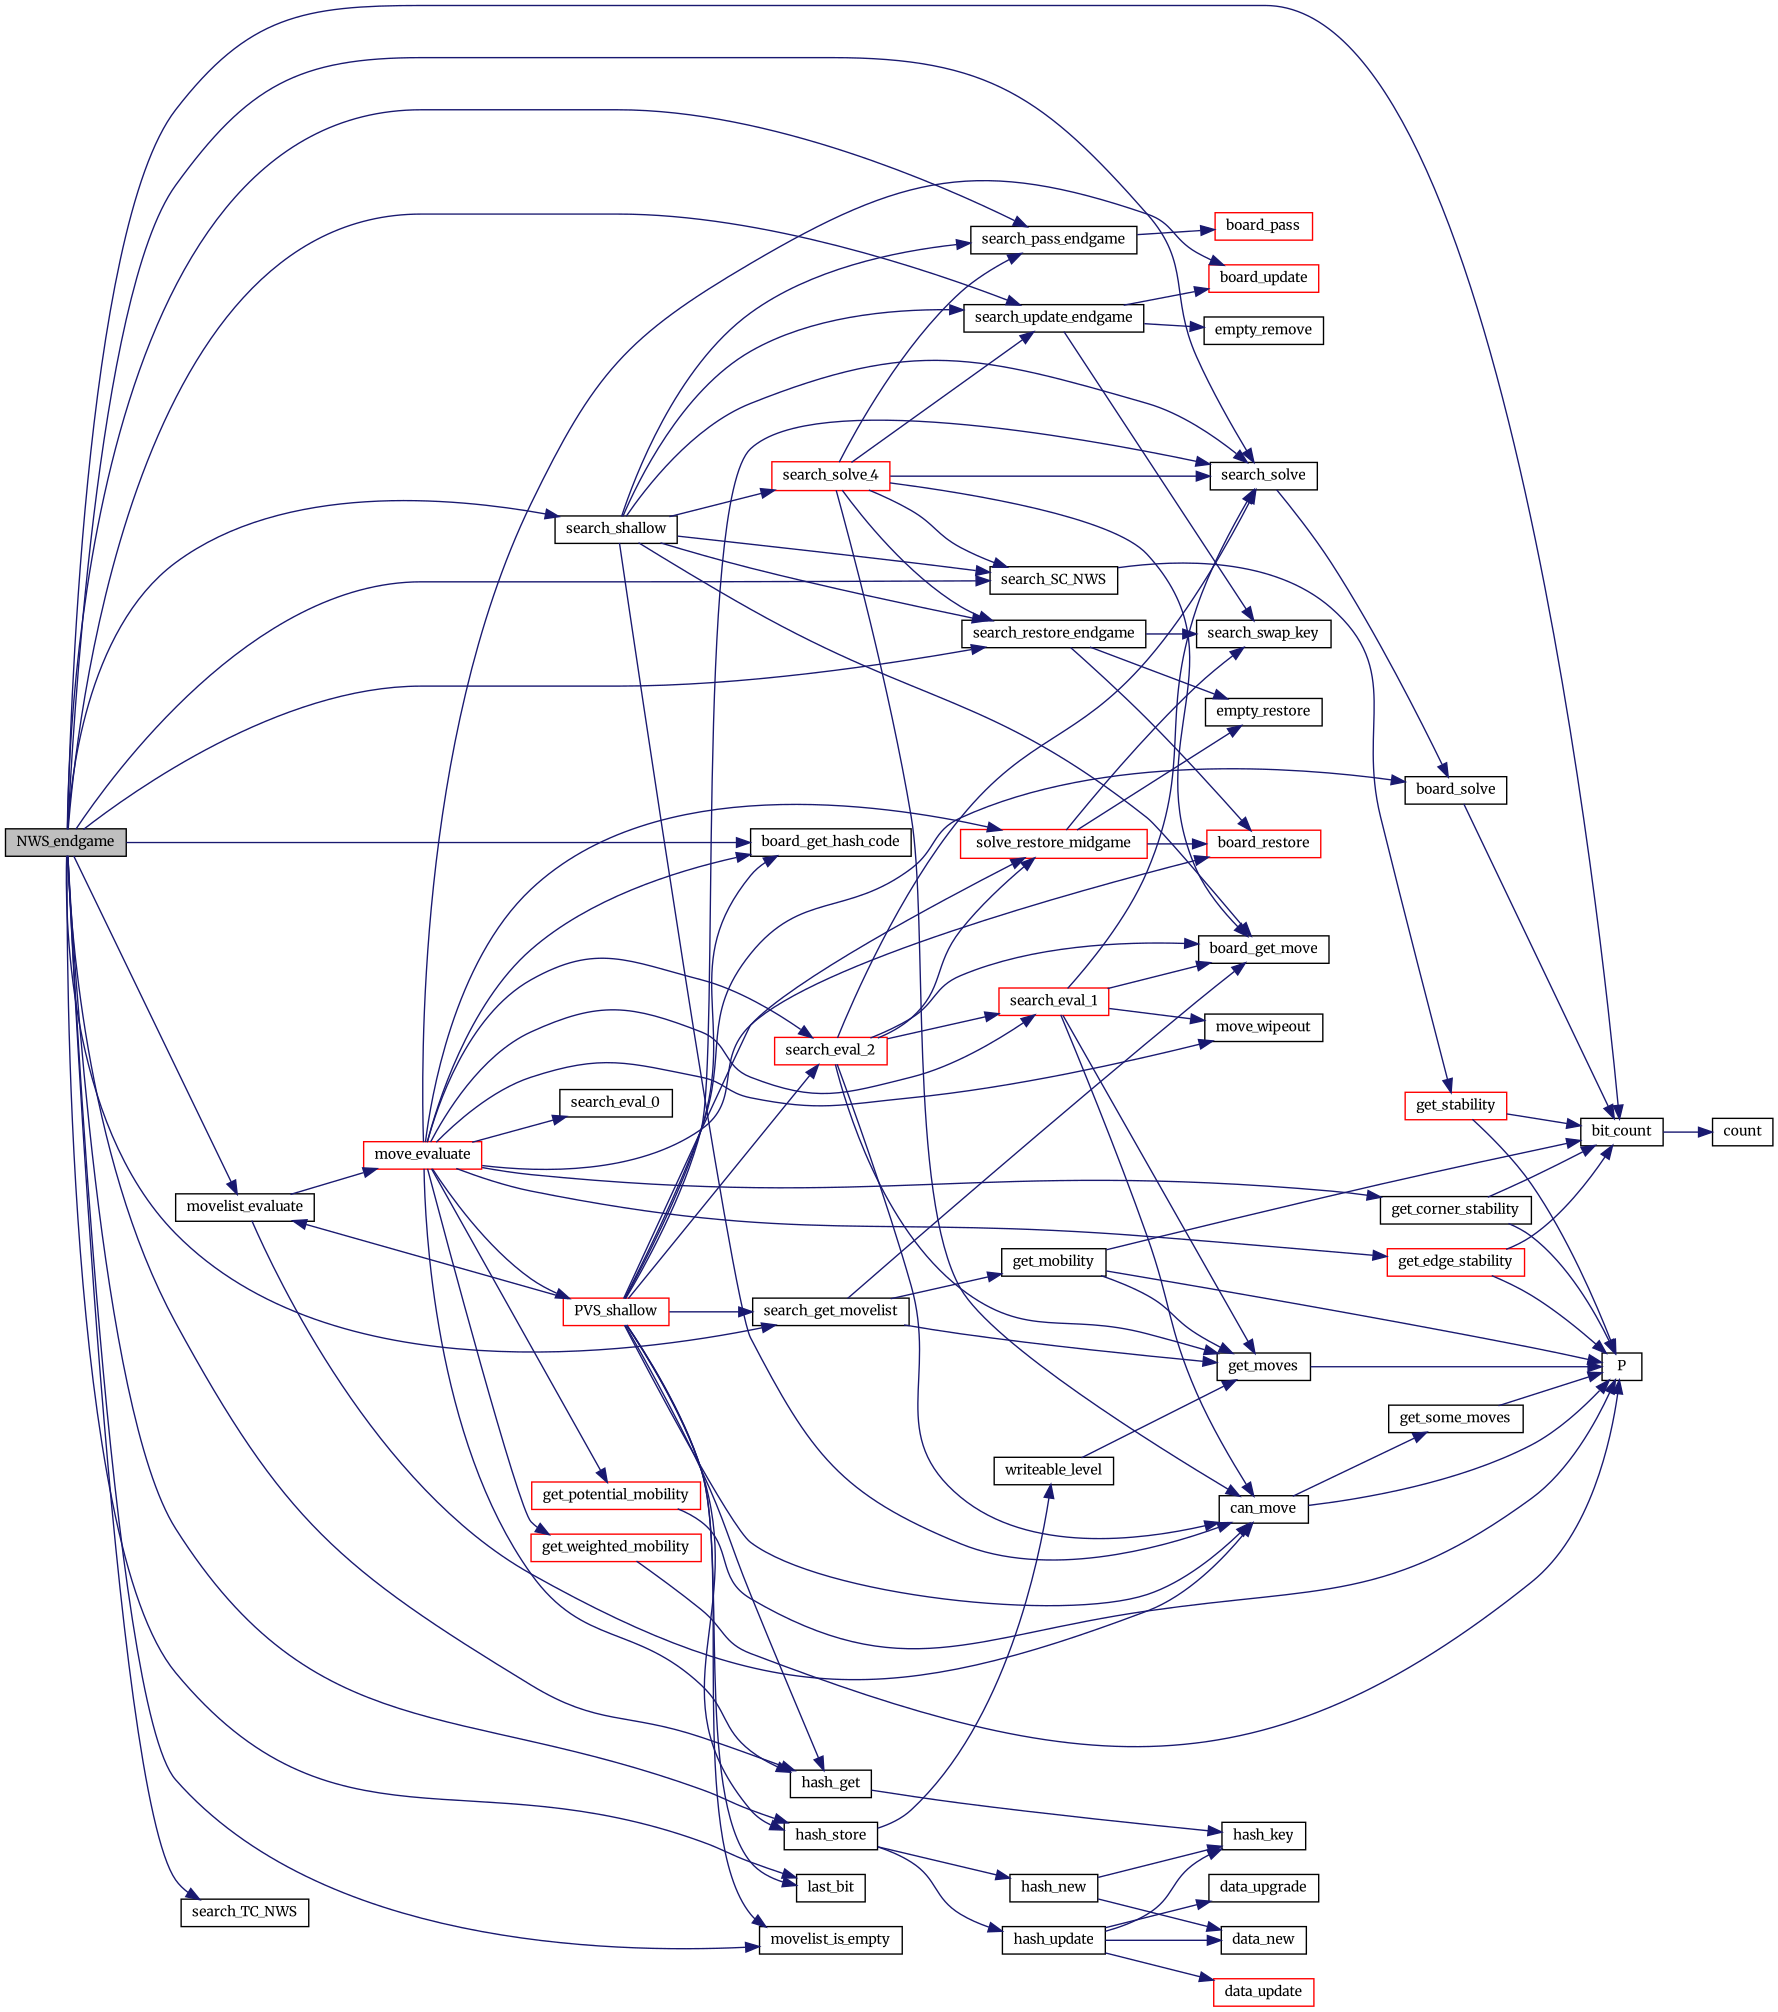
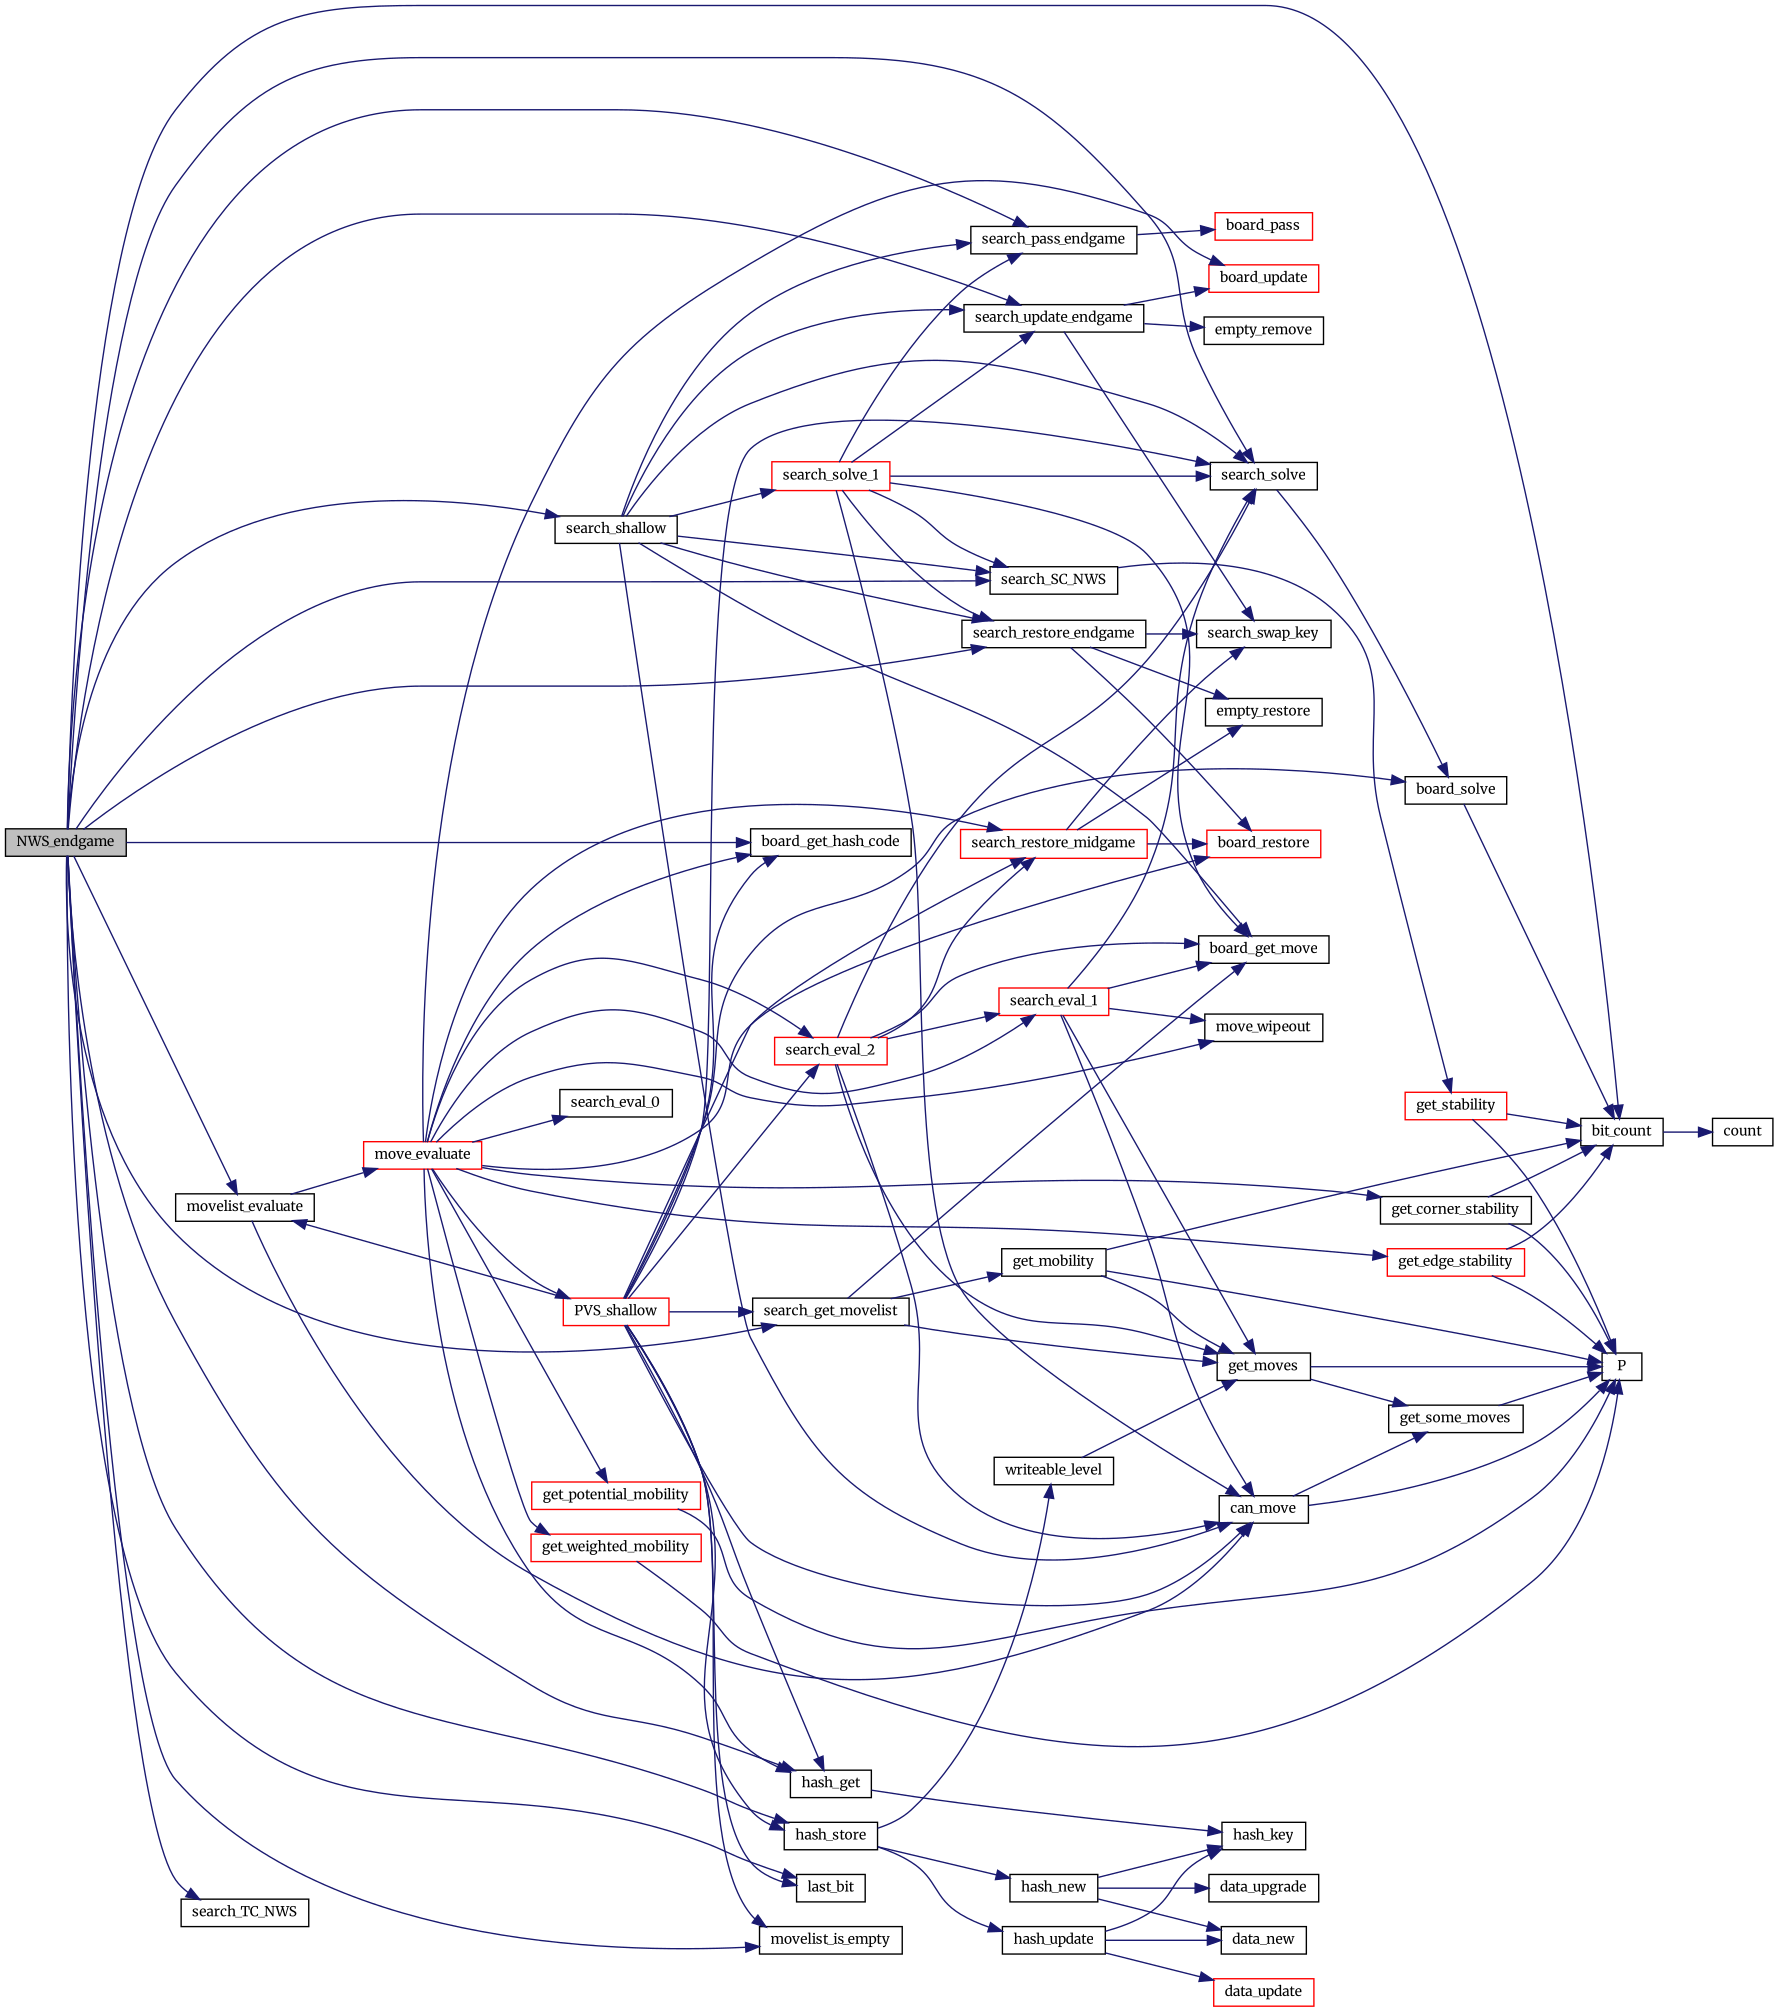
node "search_solve_4": label "search_solve_4" -> "search_solve_1"
node "solve_restore_midgame": label "solve_restore_midgame" -> "search_restore_midgame"
edge "get_moves" -> "get_some_moves": added
edge "hash_update" -> "data_upgrade": now "hash_new" -> "data_upgrade"
